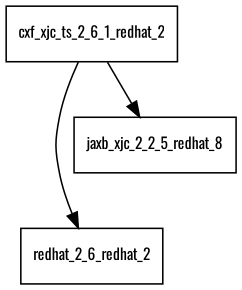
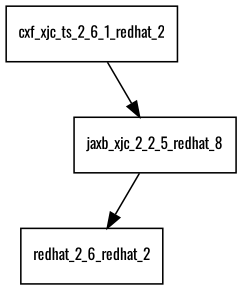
edge "cxf_xjc_ts_2_6_1_redhat_2" -> "redhat_2_6_redhat_2": now "jaxb_xjc_2_2_5_redhat_8" -> "redhat_2_6_redhat_2"
